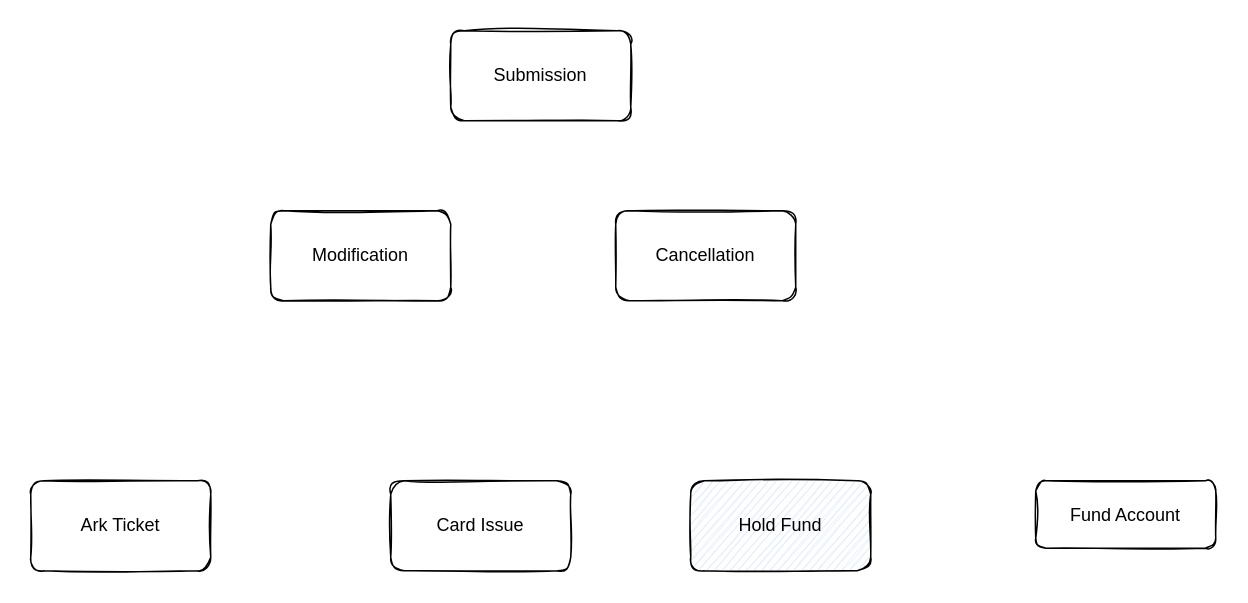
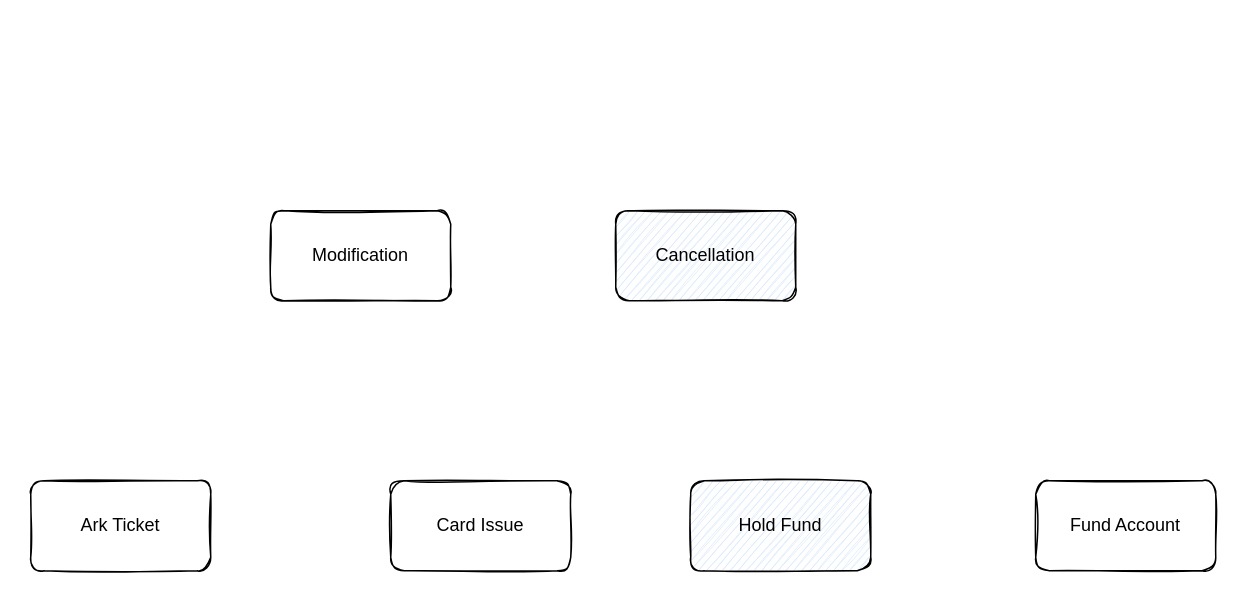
node "Submission": removed
node "Cancellation": fillcolor #ffffff -> #dae8fc
node "Fund Account": size 180x68 -> 180x90
